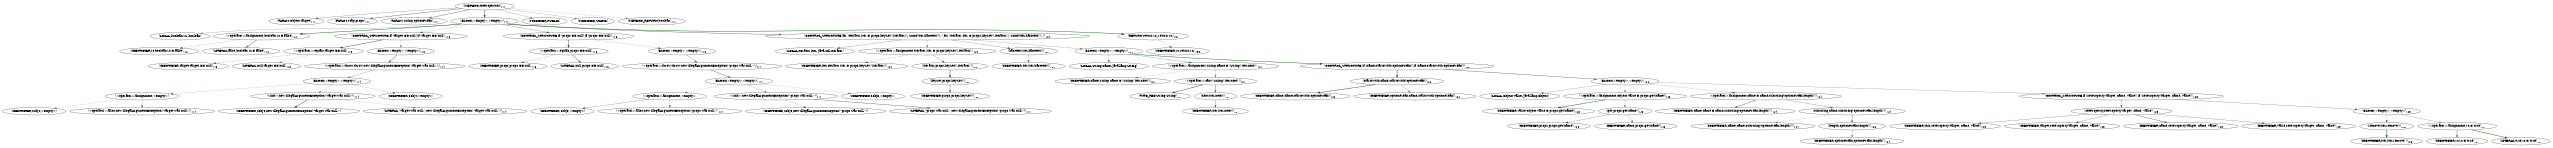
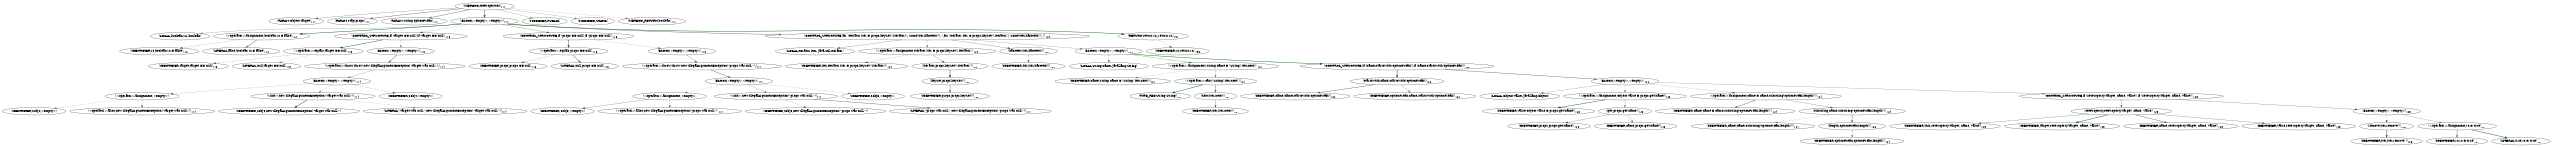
edge "(startsWith,name.startsWith(optionPrefix))" -> "(IDENTIFIER,name,name.startsWith(optionPrefix))": color darkgreen -> gray40
edge "(setProperty,setProperty(target, name, value))" -> "(IDENTIFIER,target,setProperty(target, name, value))": style solid -> bold
